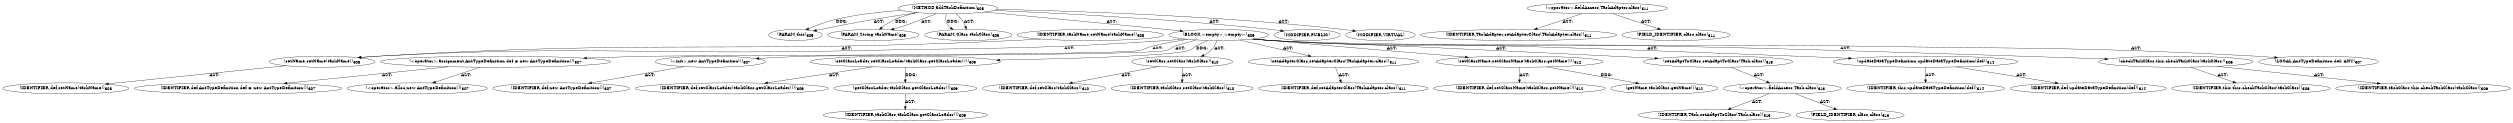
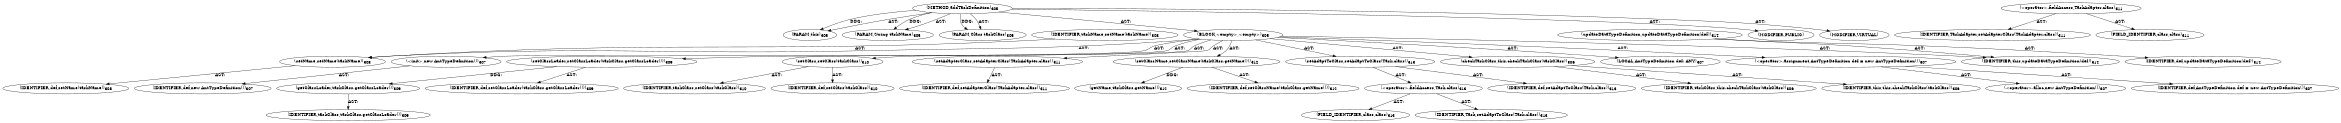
edge "(BLOCK,<empty>,<empty>)" -> "(updateDataTypeDefinition,updateDataTypeDefinition(def))": now "(BLOCK,<empty>,<empty>)" -> "(IDENTIFIER,this,updateDataTypeDefinition(def))"
edge "(BLOCK,<empty>,<empty>)" -> "(setClassLoader,setClassLoader(taskClass.getClassLoader()))": label "DDG: " -> "AST: "
node "(IDENTIFIER,def,setAdaptToClass(Task.class))": added
